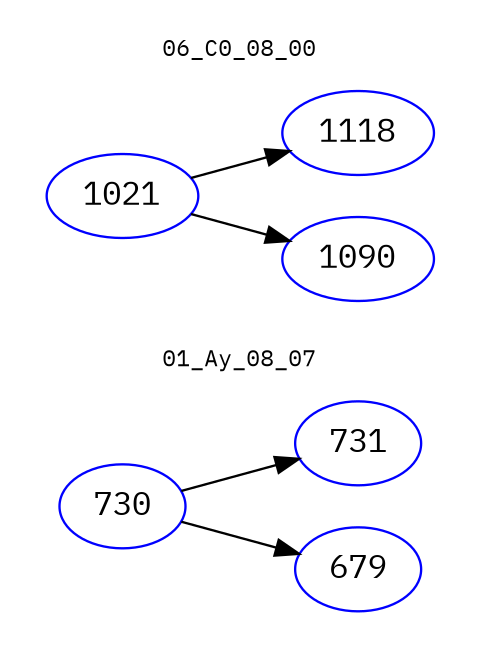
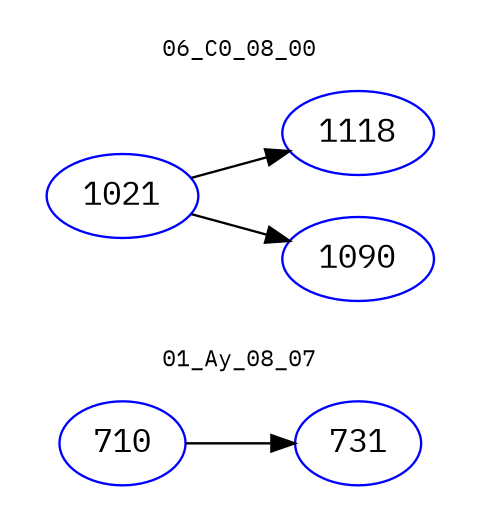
node "730": label "730" -> "710"
node "679": removed
